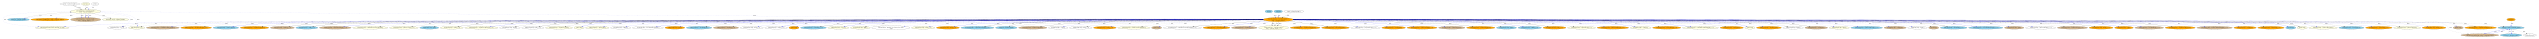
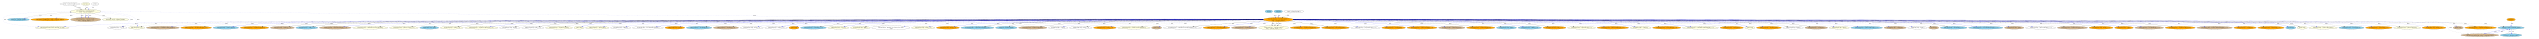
node "(MethodReturn,int)": removed
